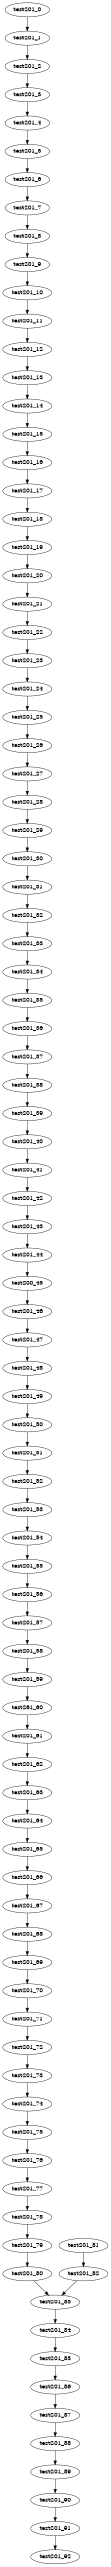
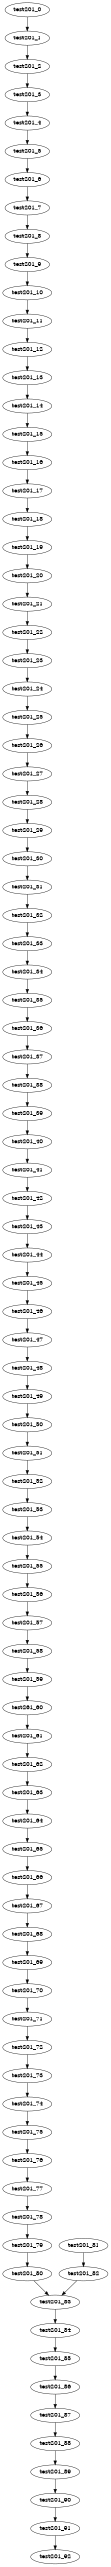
node "test200_45": label "test200_45" -> "test201_45"
